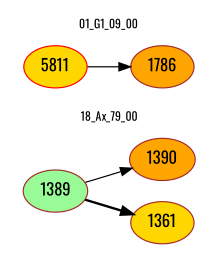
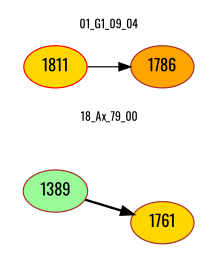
cluster "01_G1_09_00": label "01_G1_09_00" -> "01_G1_09_04"
node "5811": label "5811" -> "1811"
node "1390": removed
node "1361": label "1361" -> "1761"
